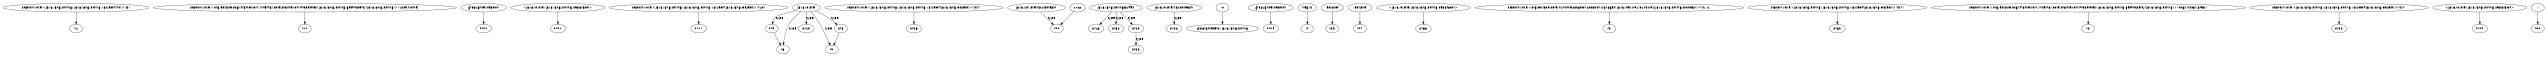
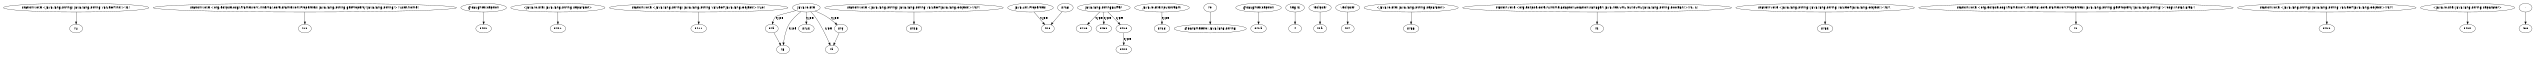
node "java.util.FileInputStream": label "java.util.FileInputStream" -> "java.util.Properties"
node "r3": label "r3" -> "r9"
